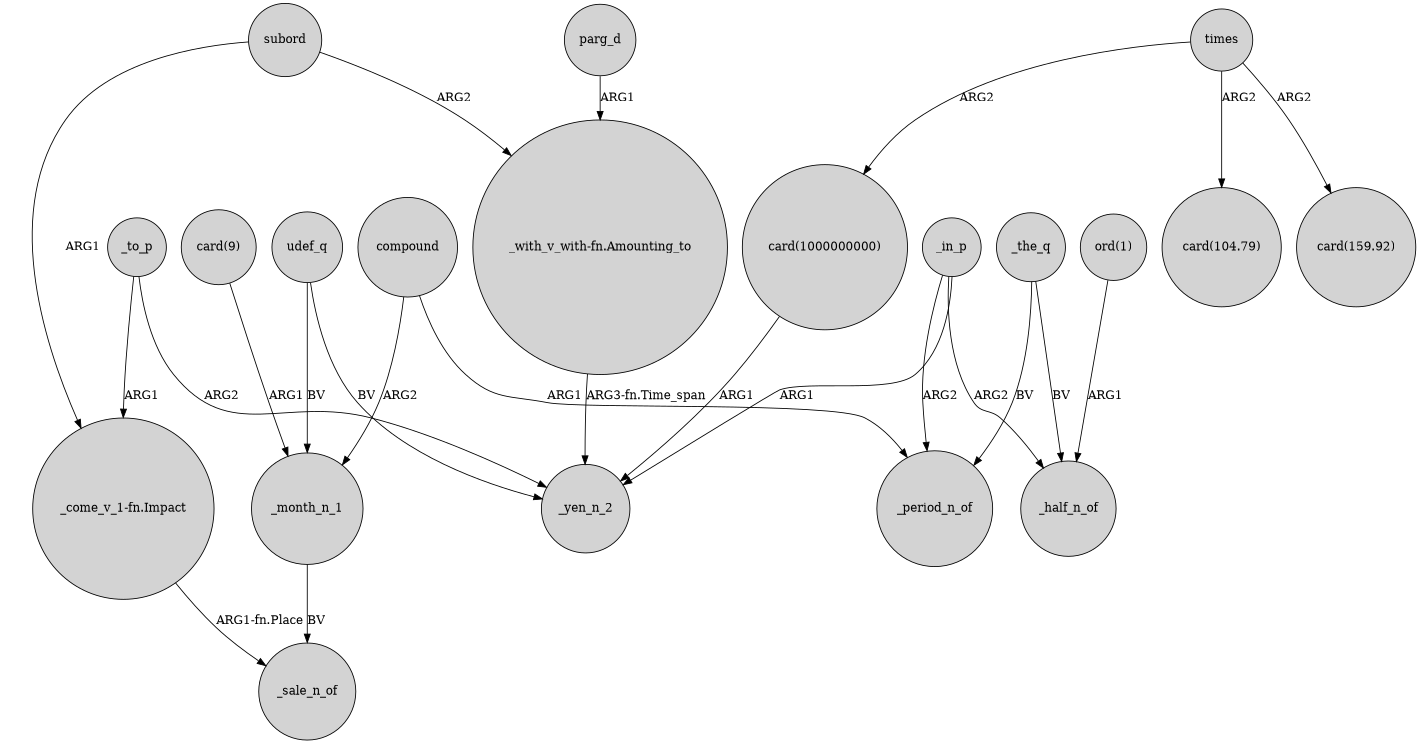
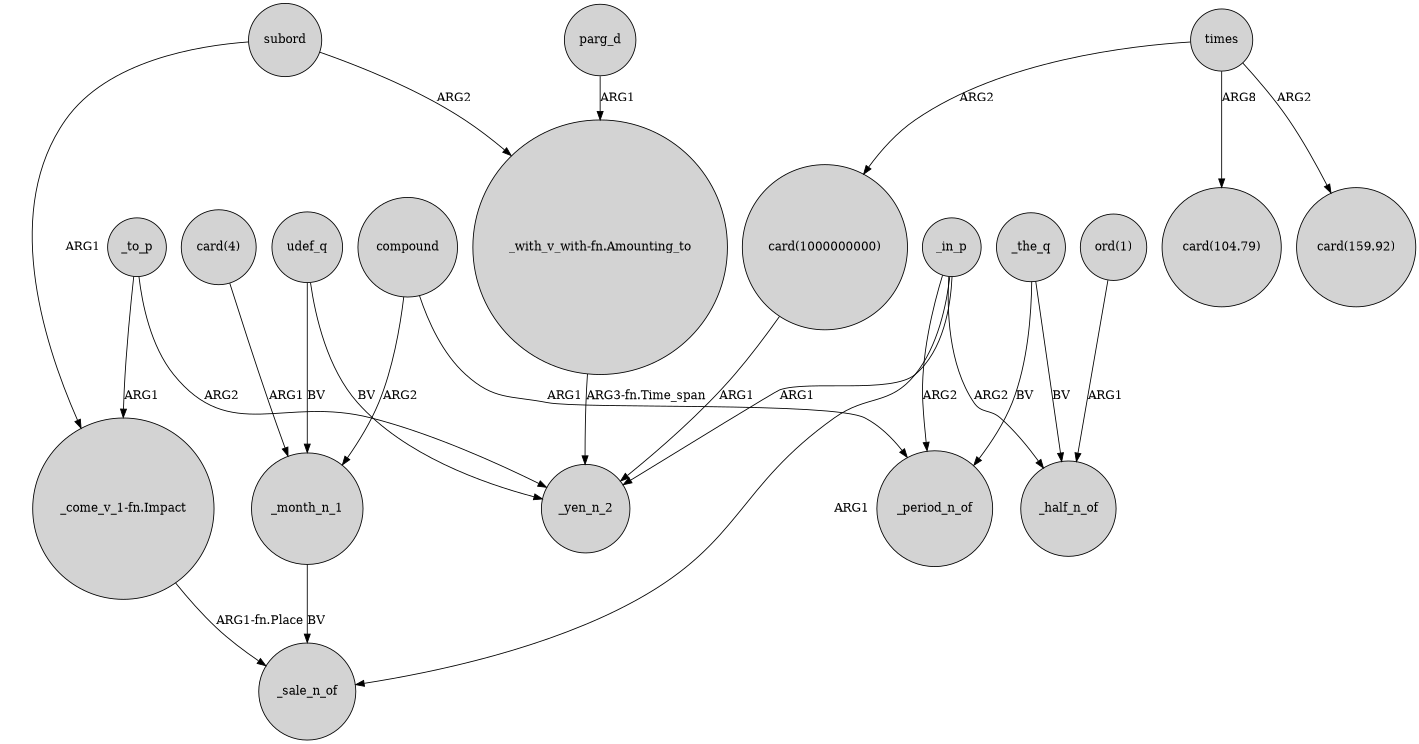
edge "times" -> "card(104.79)": label "ARG2" -> "ARG8"
node "card(9)": label "card(9)" -> "card(4)"
edge "_in_p" -> "_sale_n_of": added, label "ARG1"
